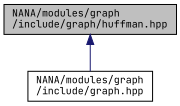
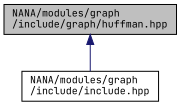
node "NANA/modules/graph /include/graph.hpp": label "NANA/modules/graph /include/graph.hpp" -> "NANA/modules/graph /include/include.hpp"
